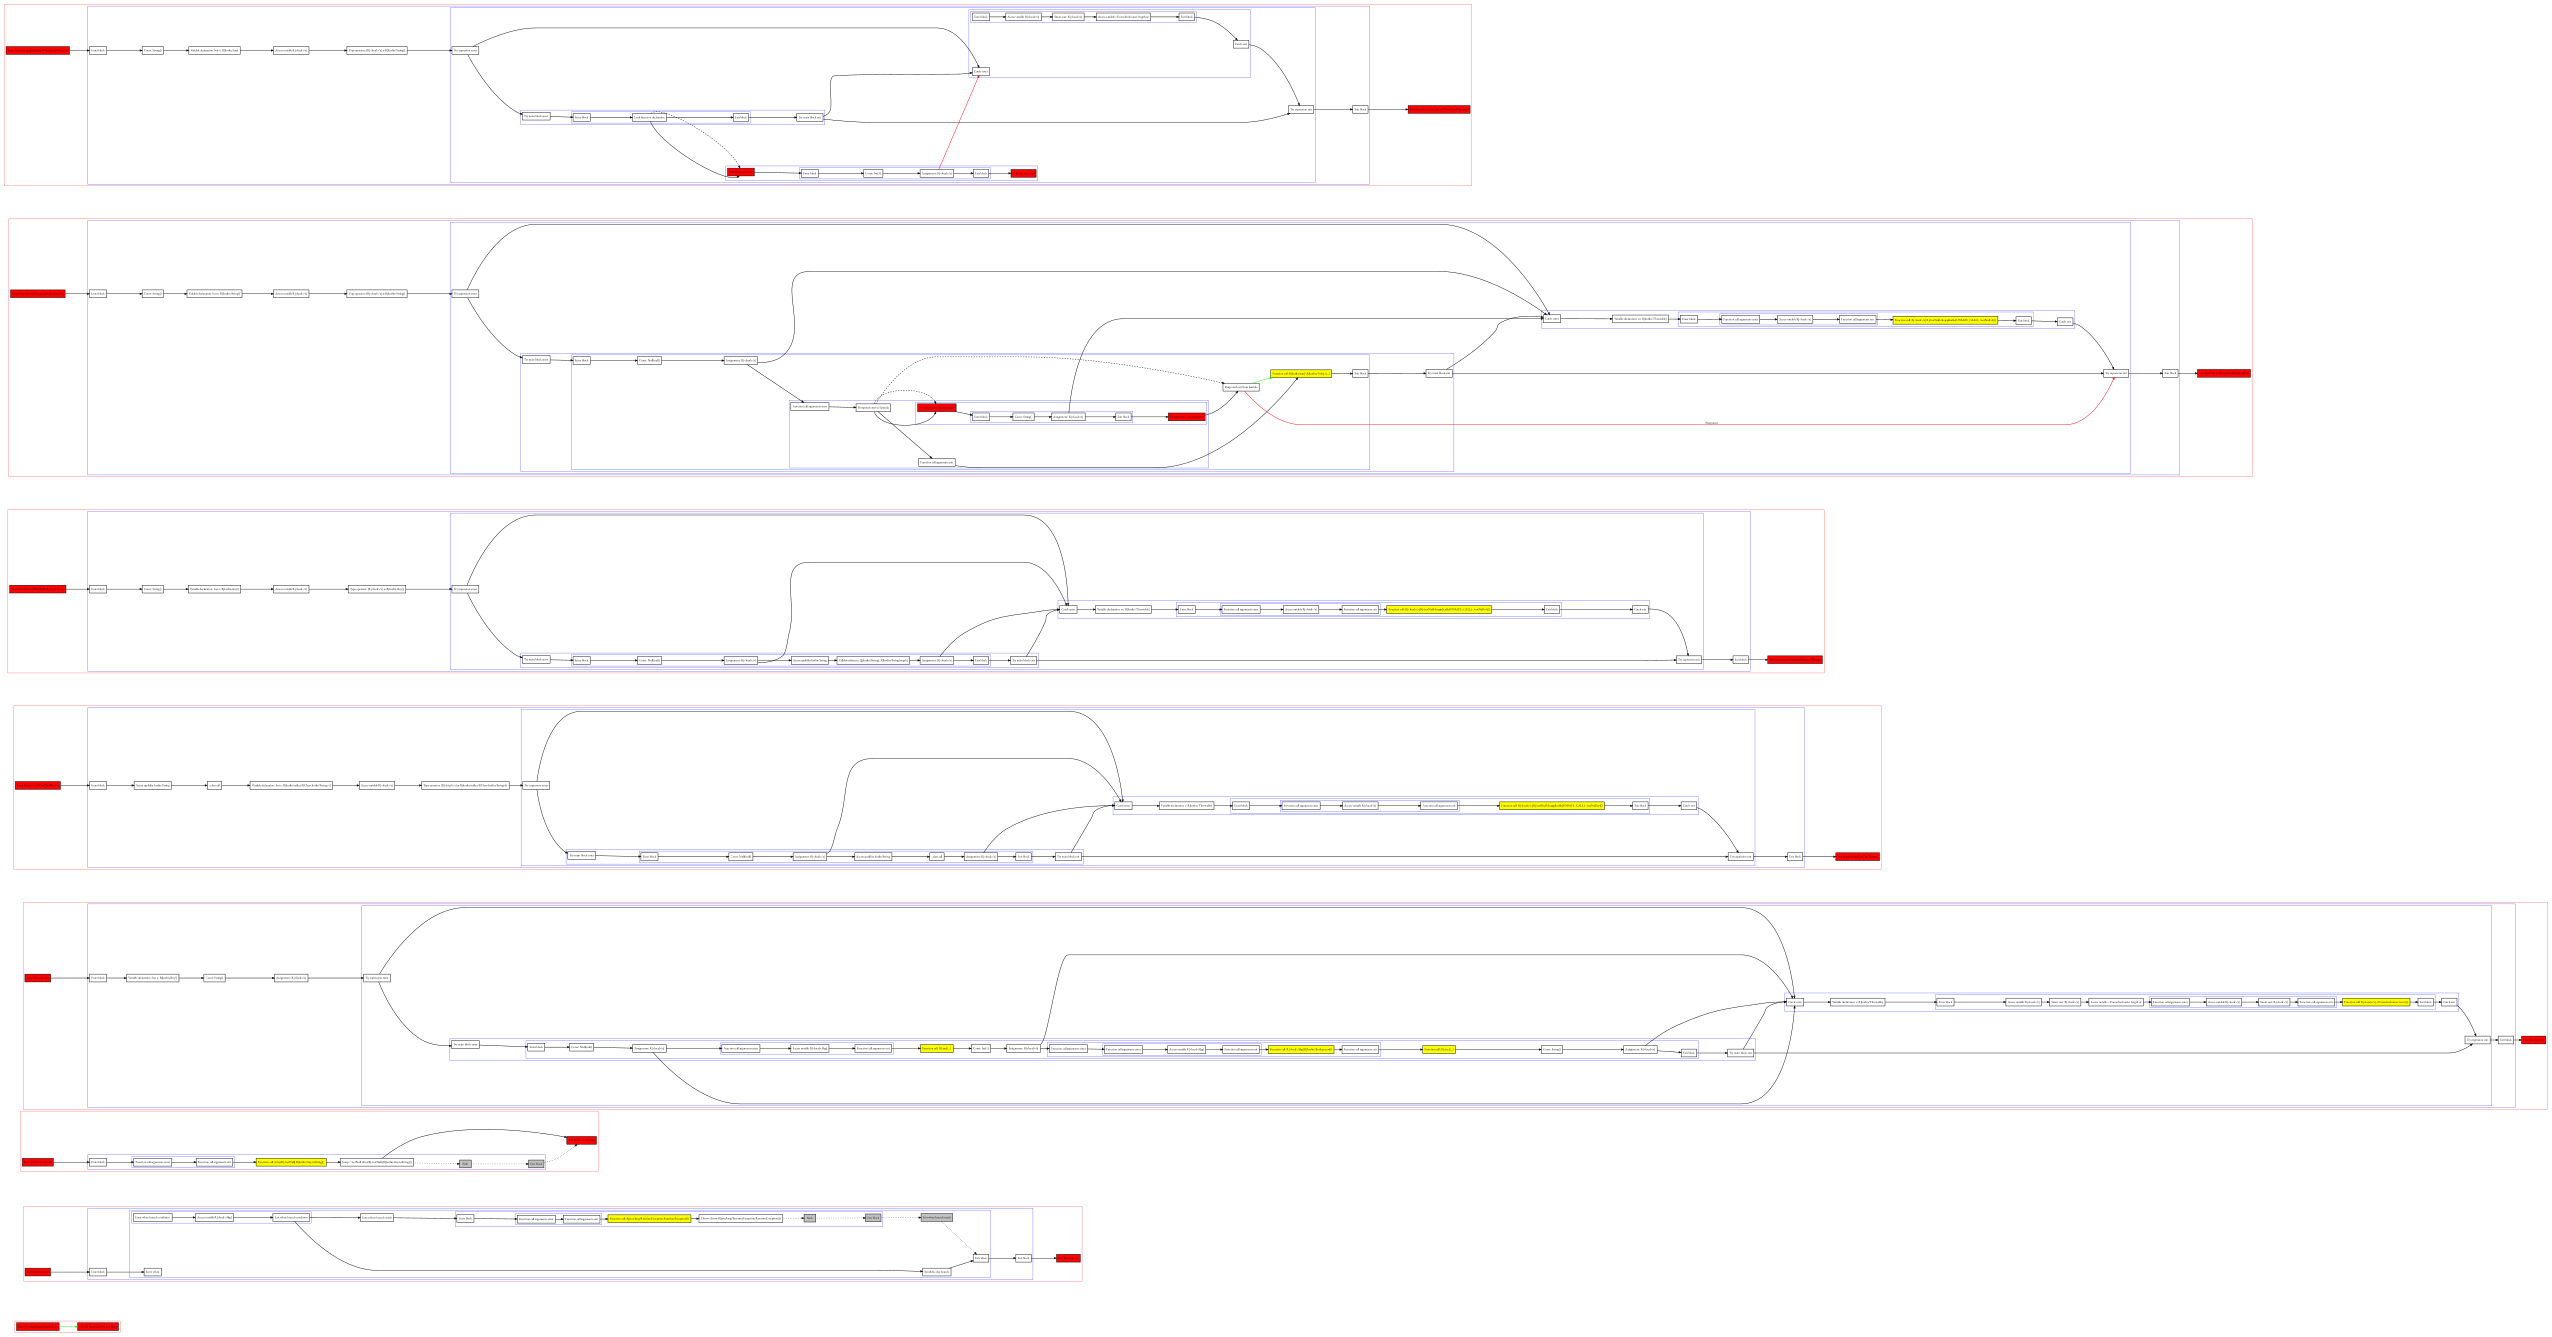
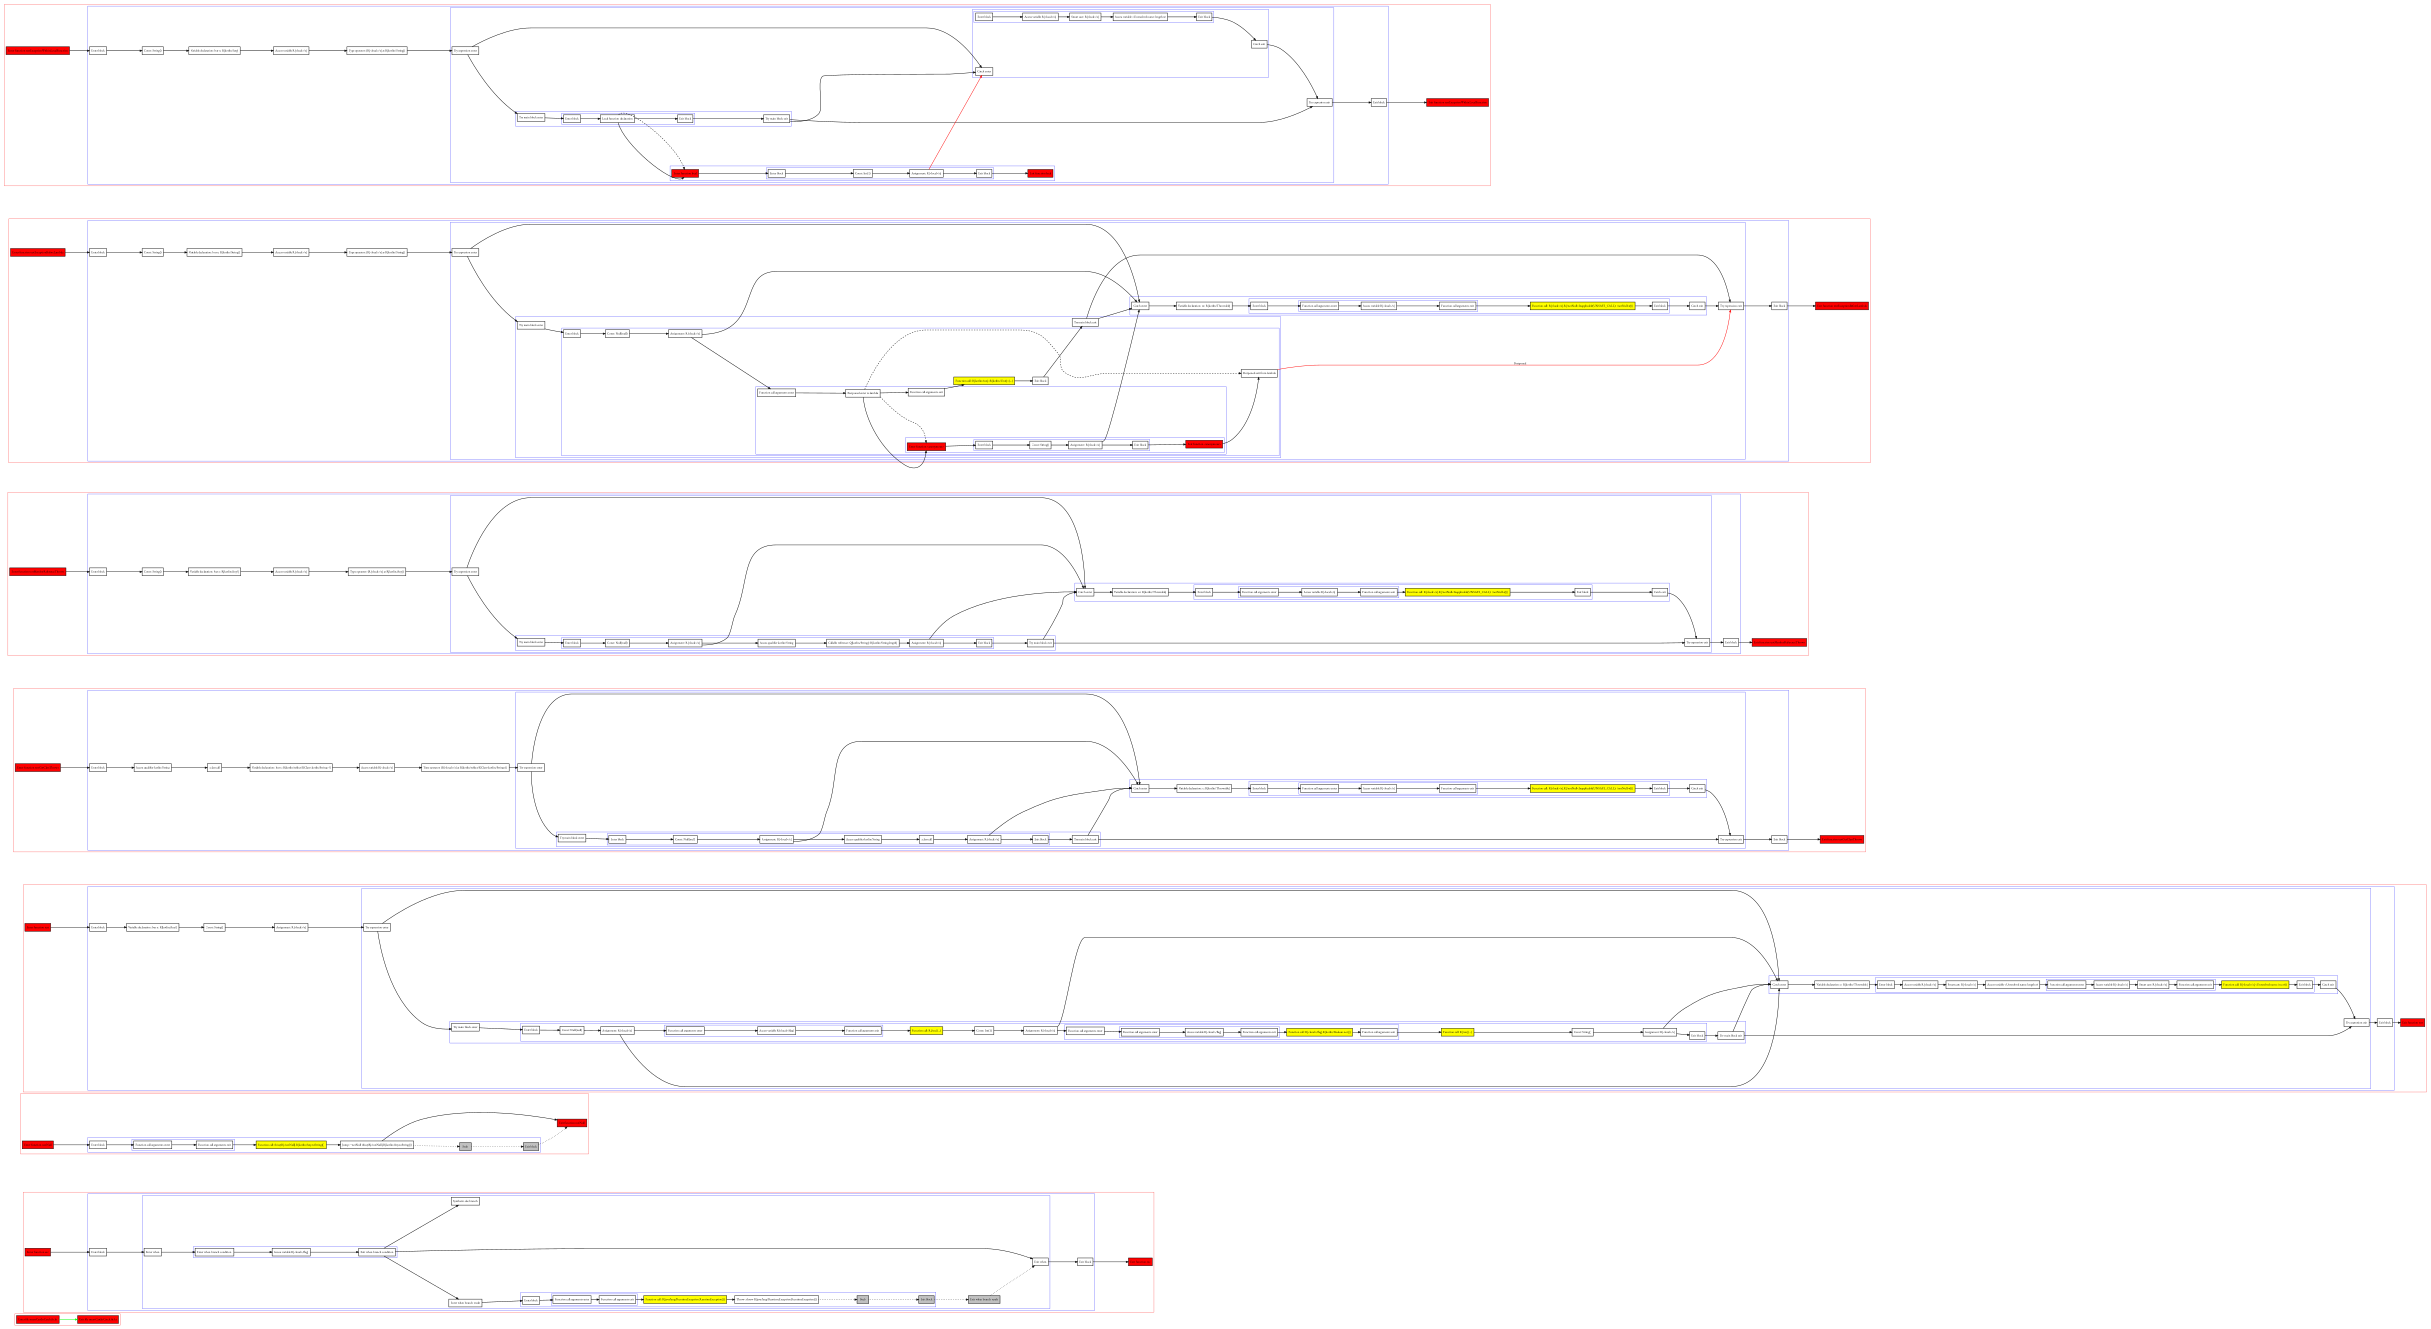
edge "Postponed exit from lambda" -> "Function call: R|kotlin/run|<R|kotlin/Unit|>(...)": removed
edge "Enter when" -> "Enter when branch condition": added
edge "Synthetic else branch" -> "Exit when": now "Exit when branch condition" -> "Exit when"
